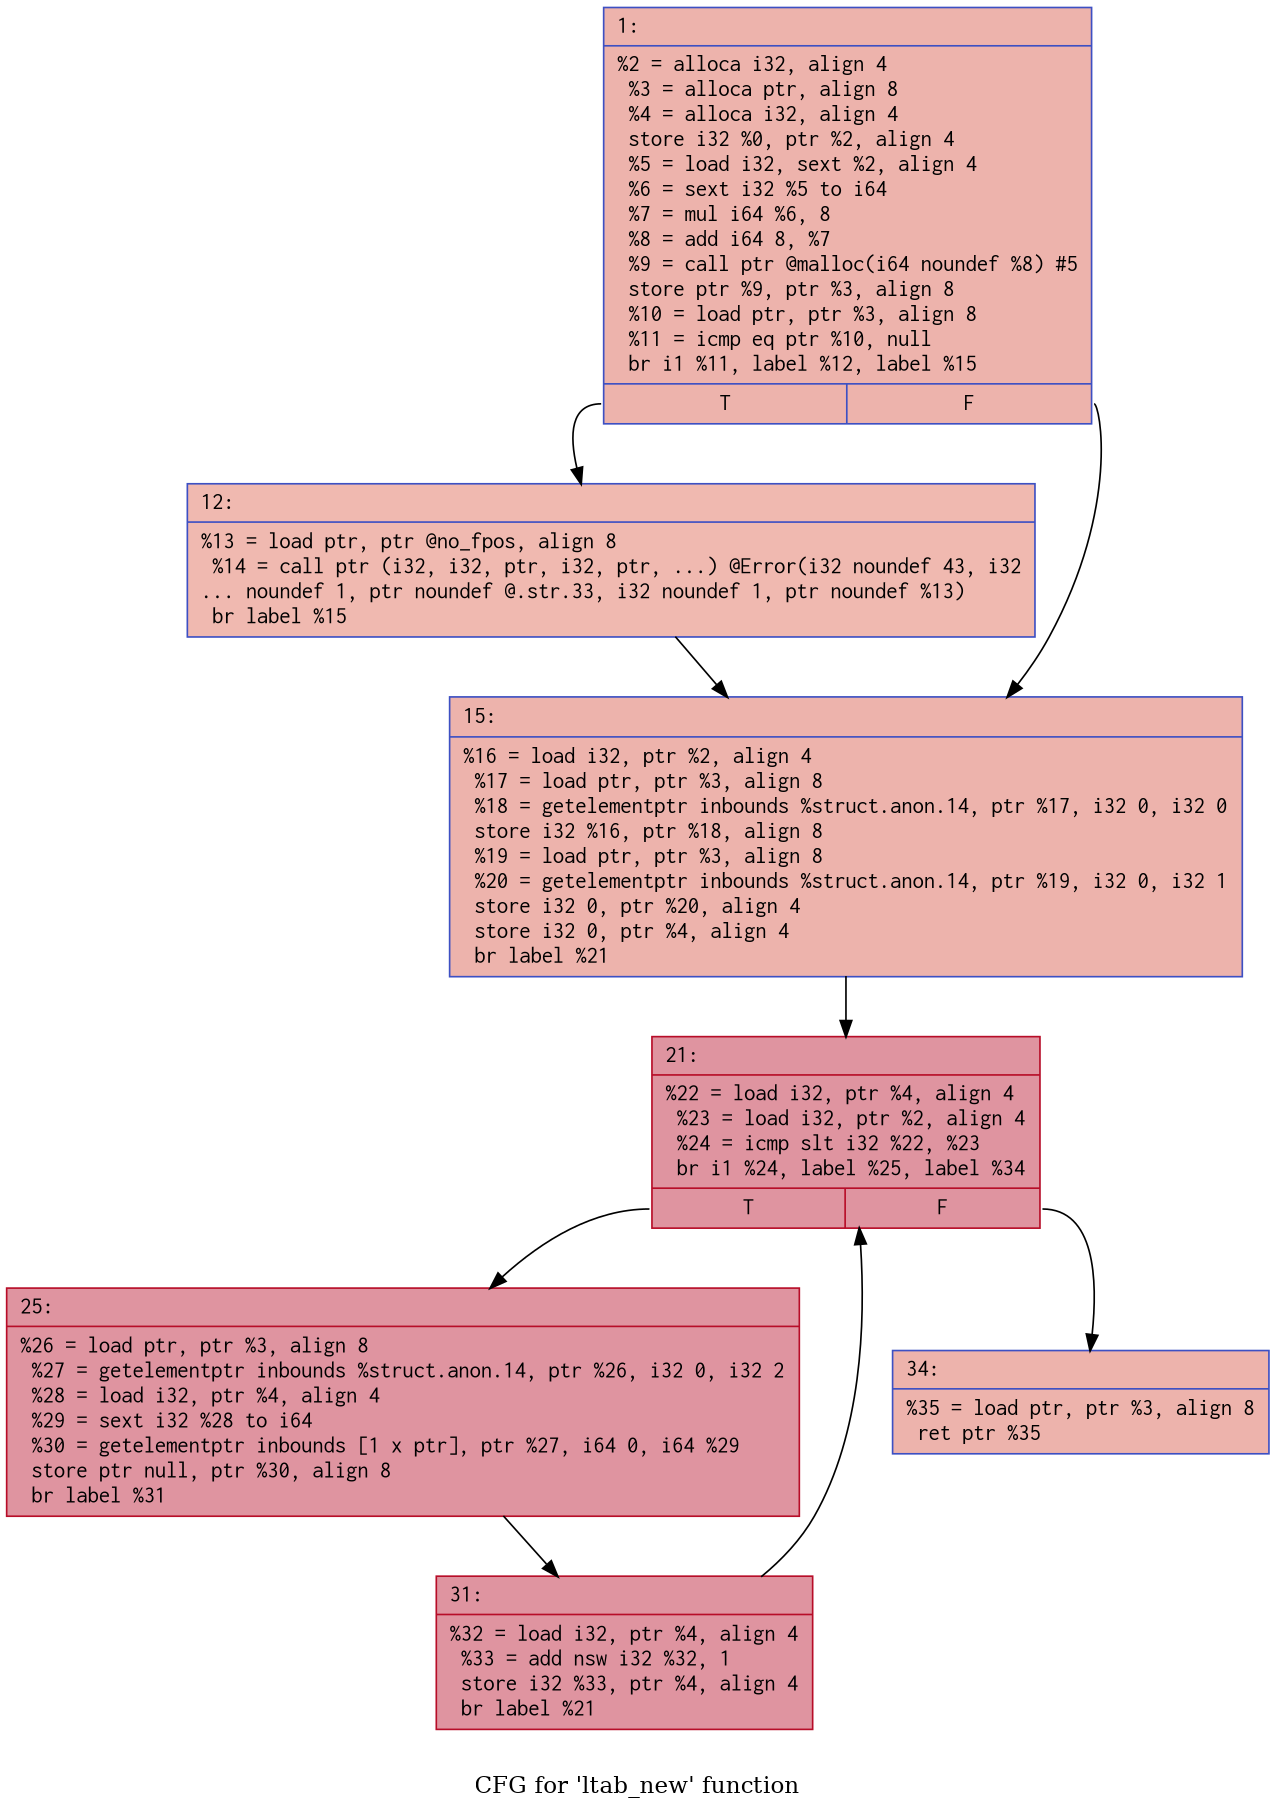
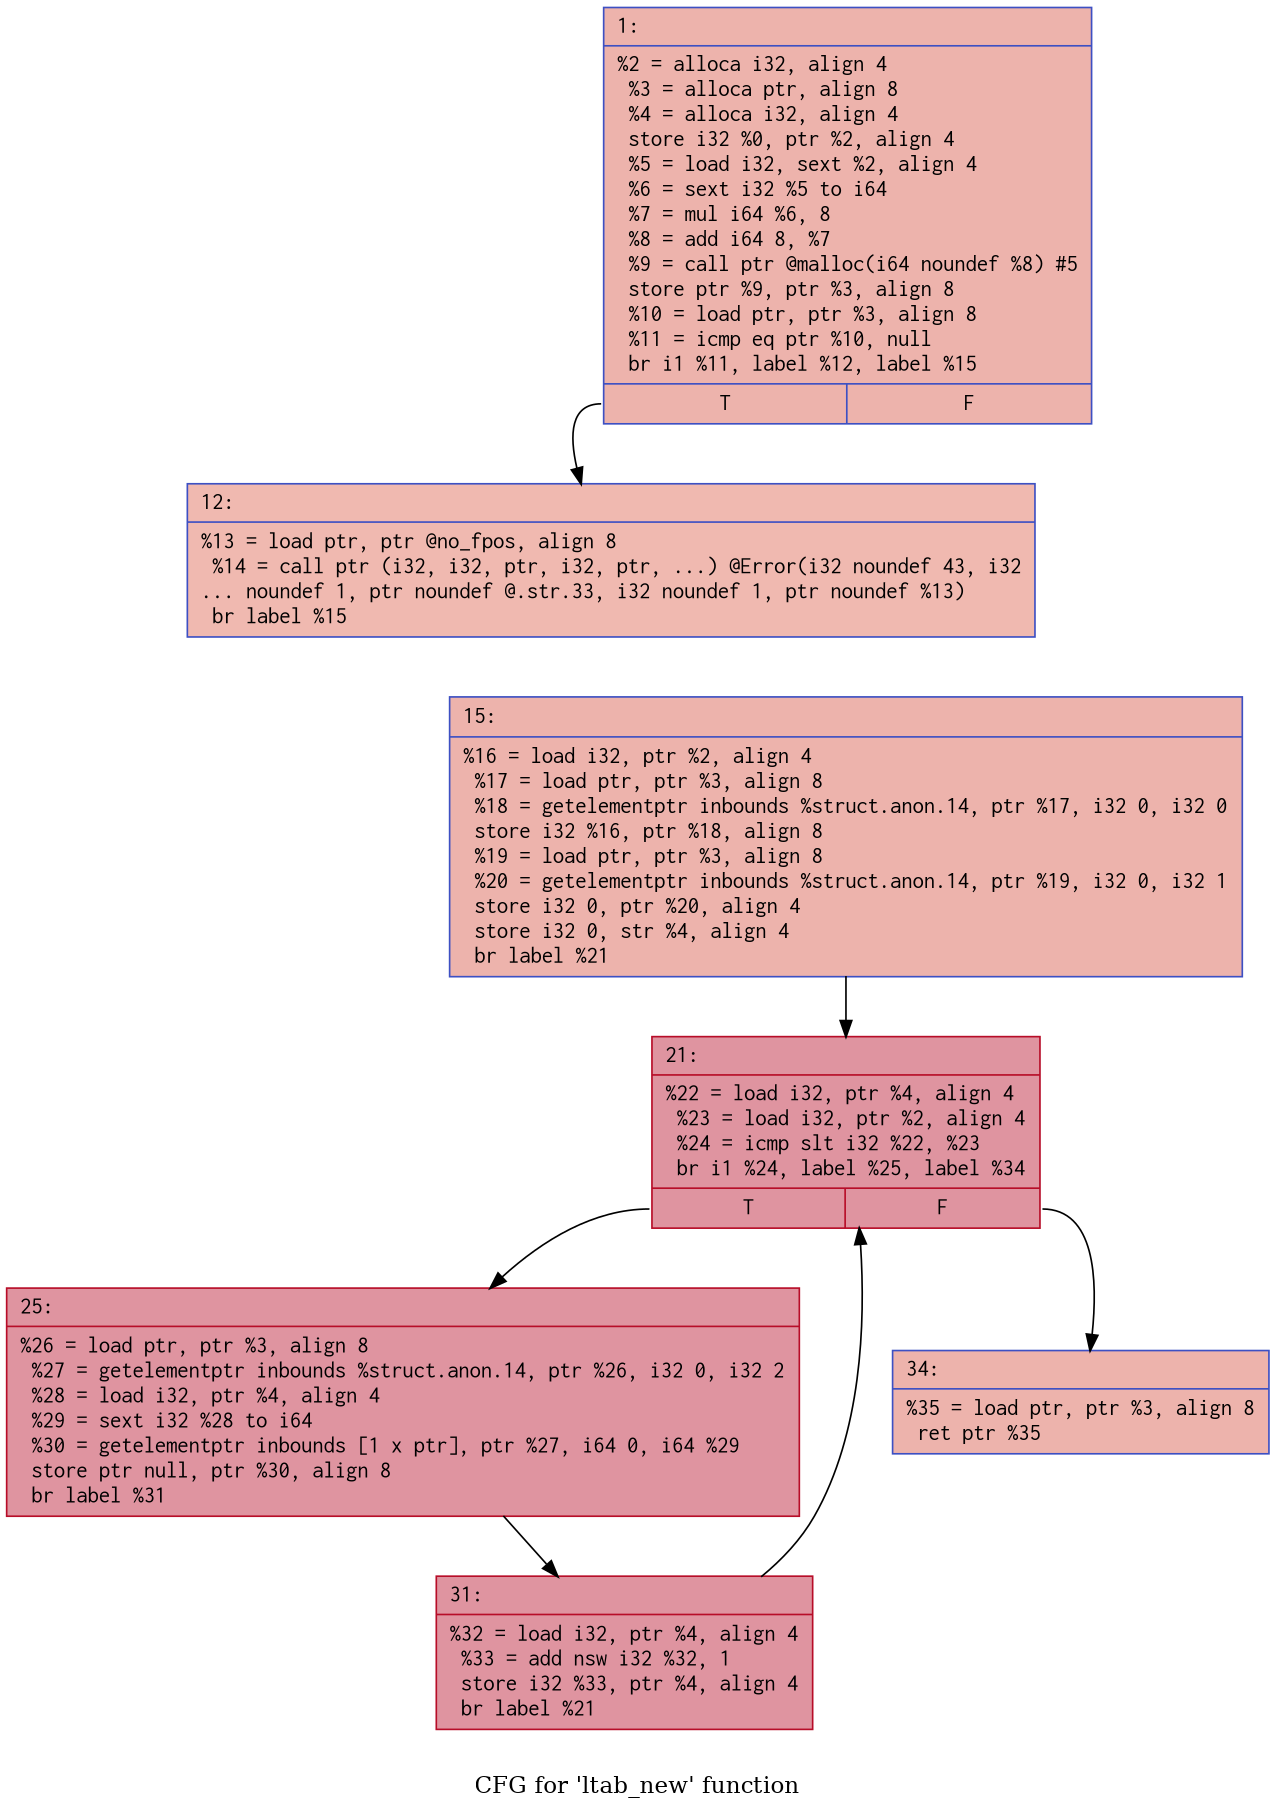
edge "1:" -> "15:": removed
edge "12:" -> "15:": removed
node "15:": text "store i32 0, ptr %4, align 4" -> "store i32 0, str %4, align 4"
